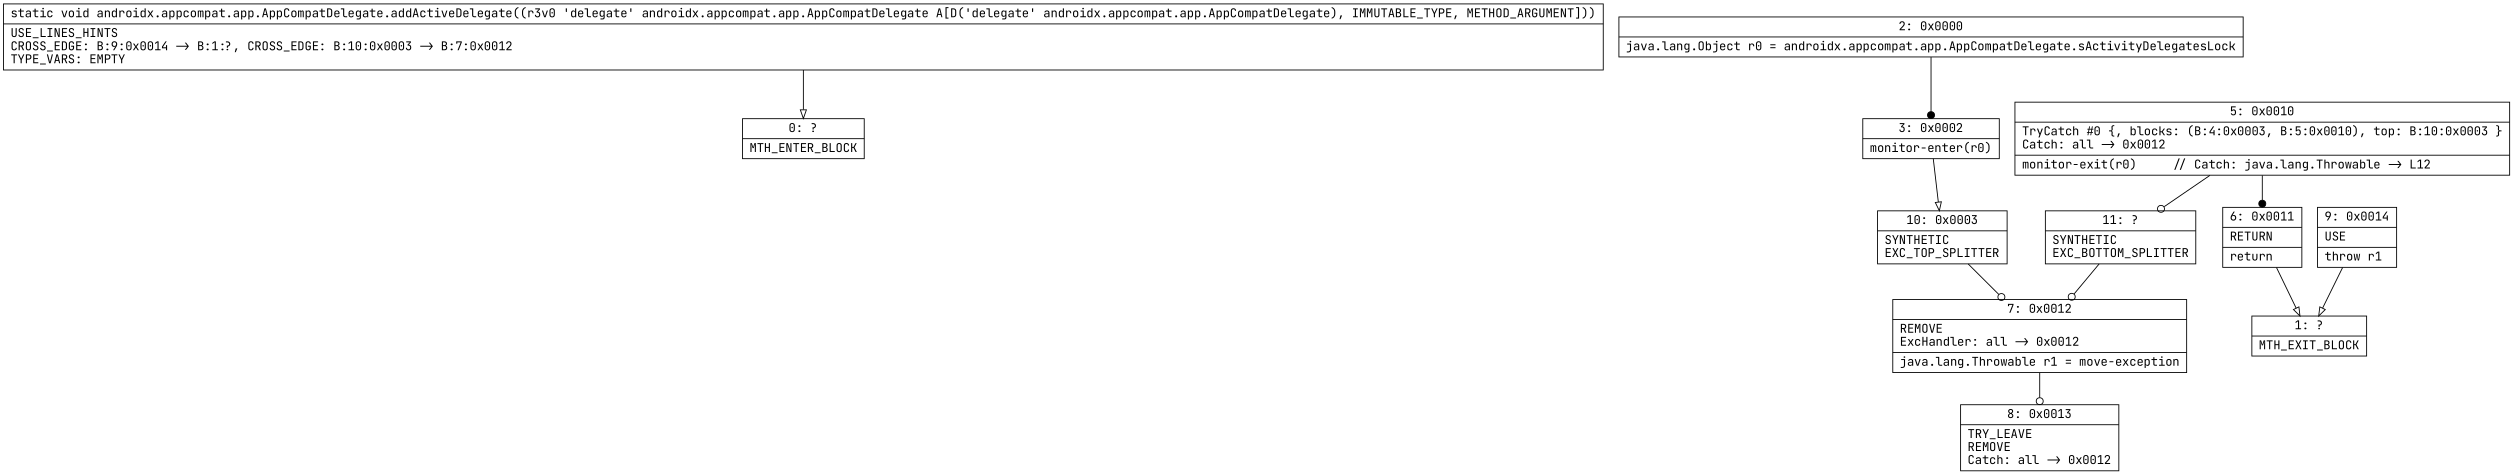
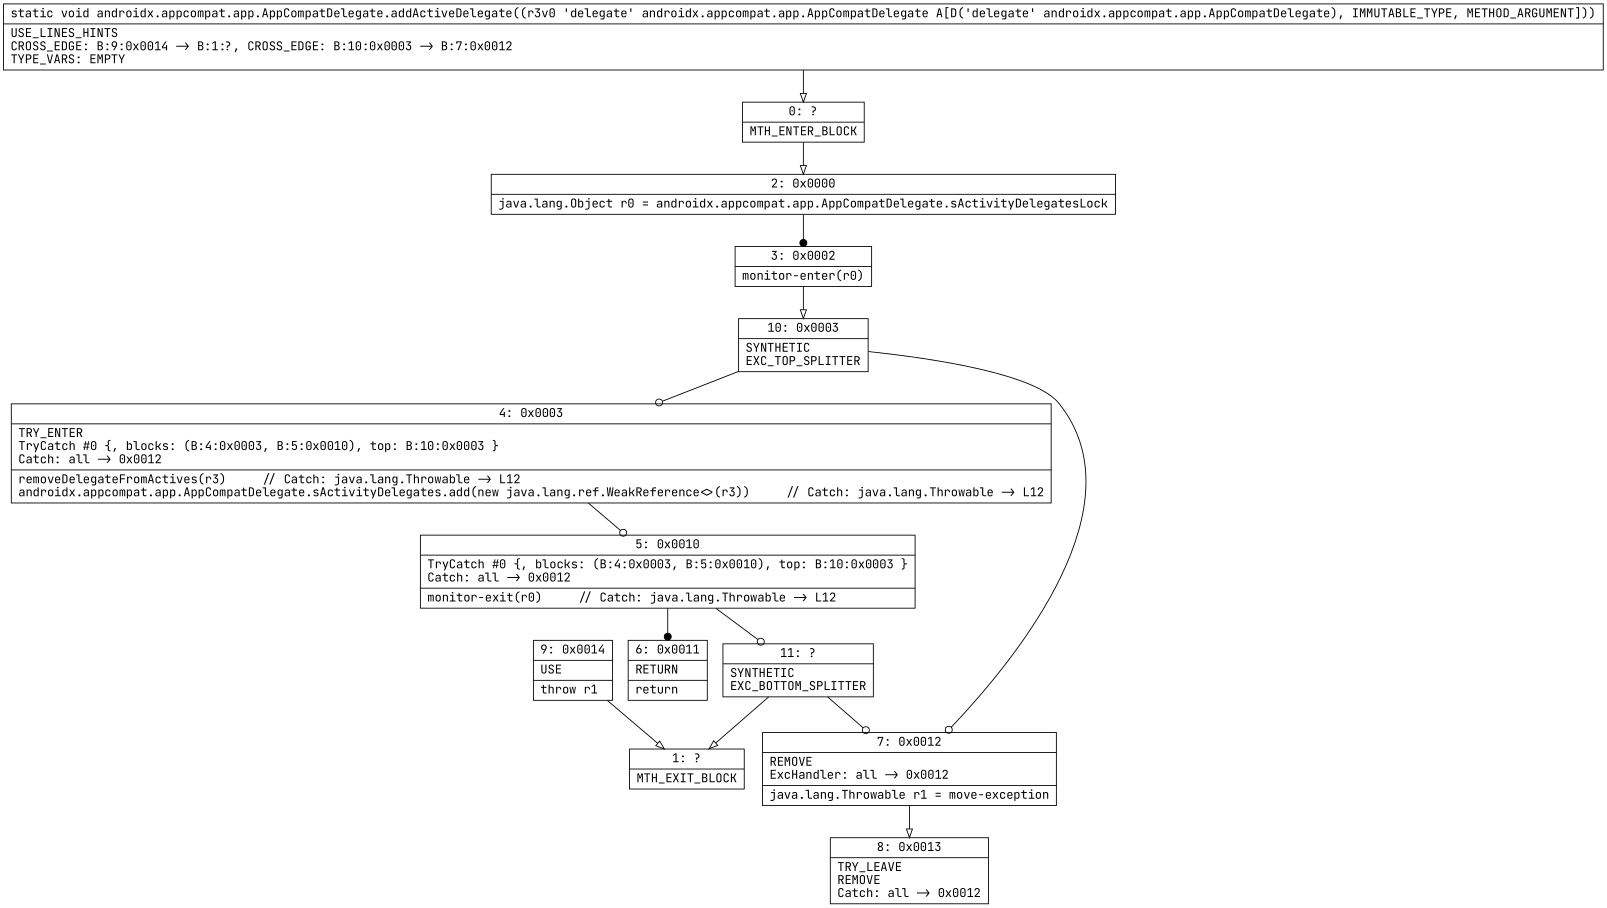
edge "0: ?" -> "2: 0x0000": added
edge "6: 0x0011" -> "1: ?": now "11: ?" -> "1: ?"
edge "7: 0x0012" -> "8: 0x0013": arrowhead odot -> onormal
node "4: 0x0003": added
